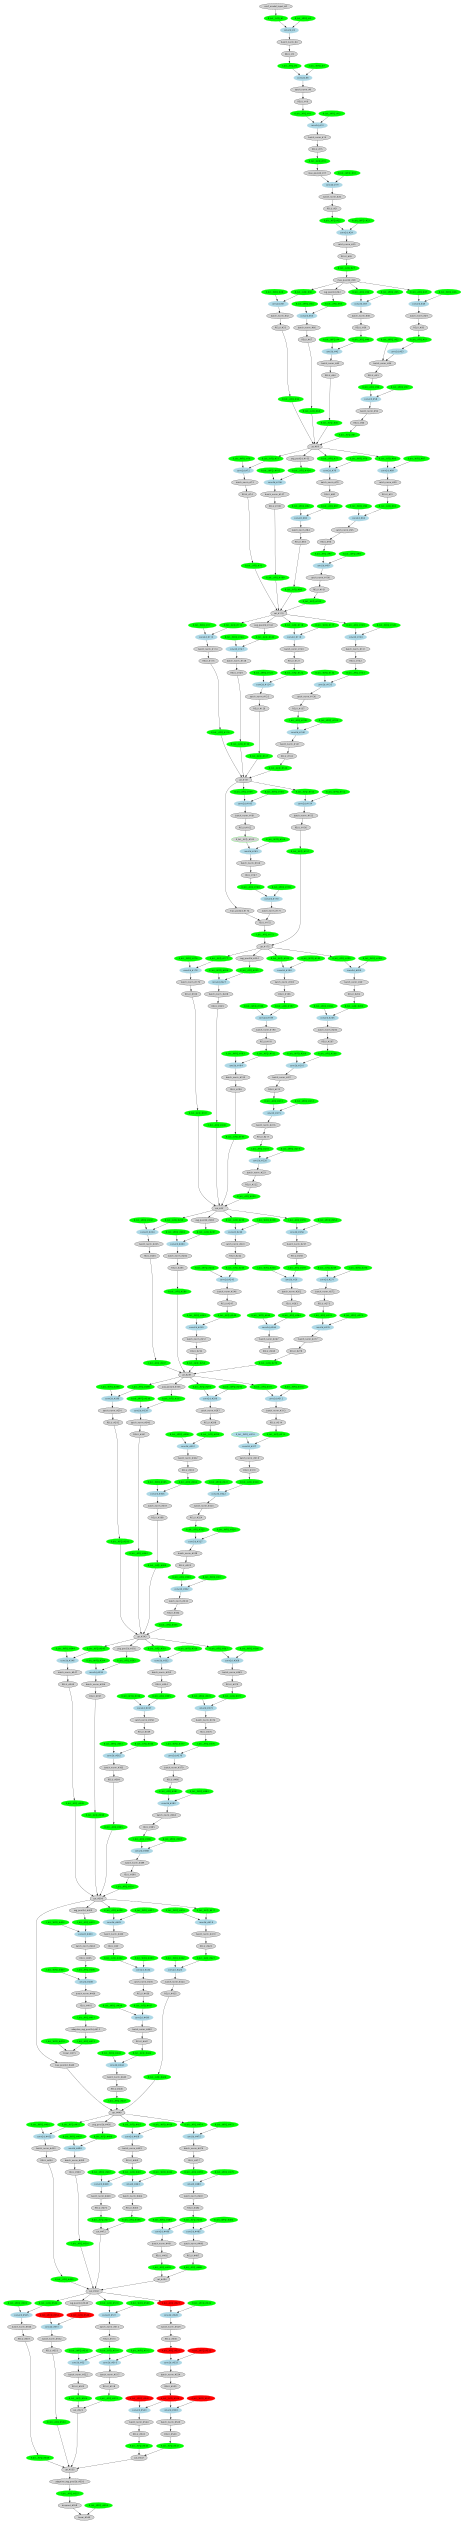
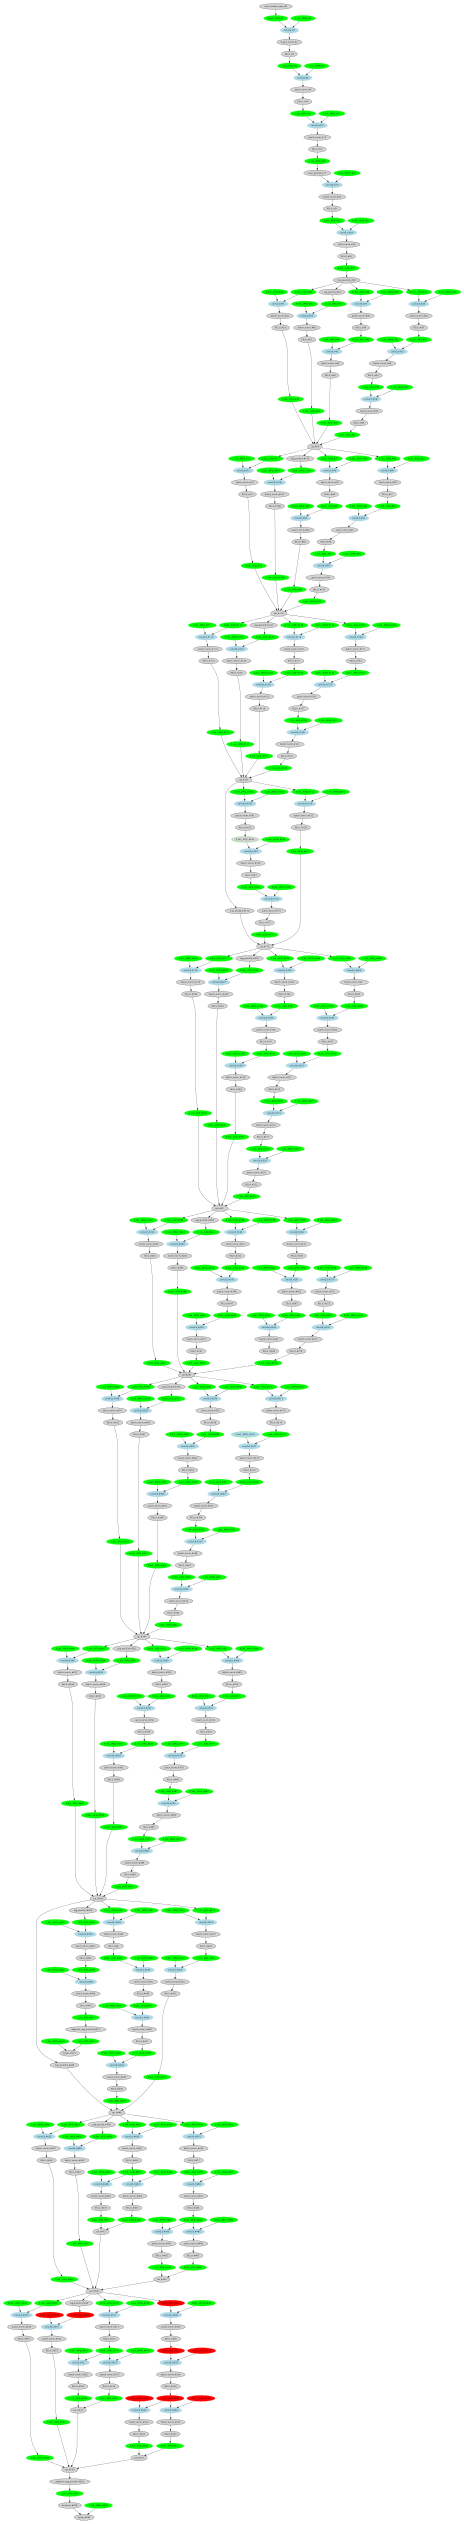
edge "8_bit__WFQ_#52" -> "batch_norm_#54": now "8_bit__WFQ_#52" -> "conv2d_#53"
edge "max_pool2d_#174" -> "RELU_#172": now "max_pool2d_#174" -> "cat_#175"
